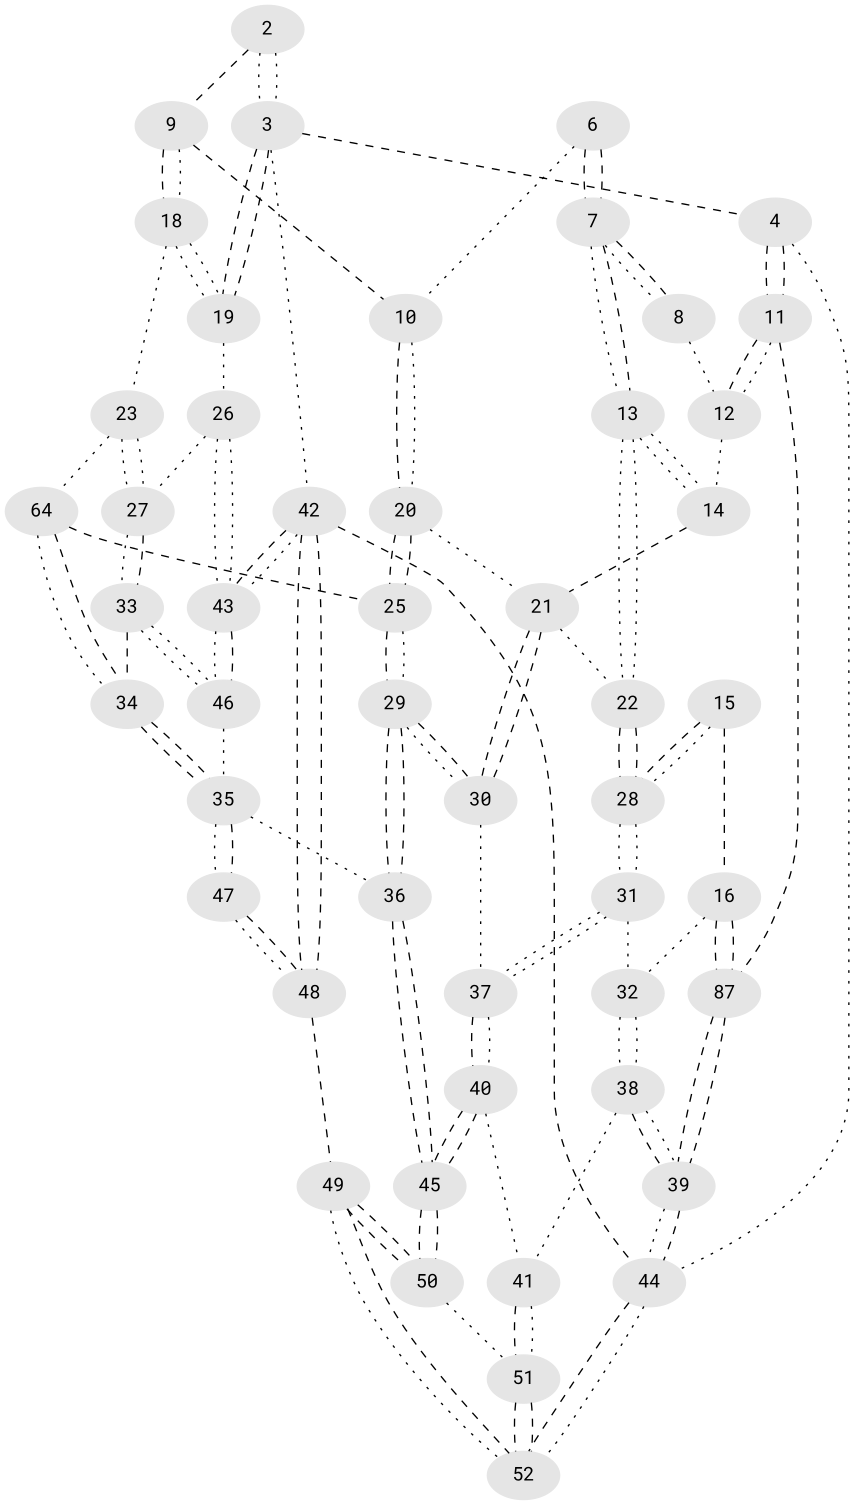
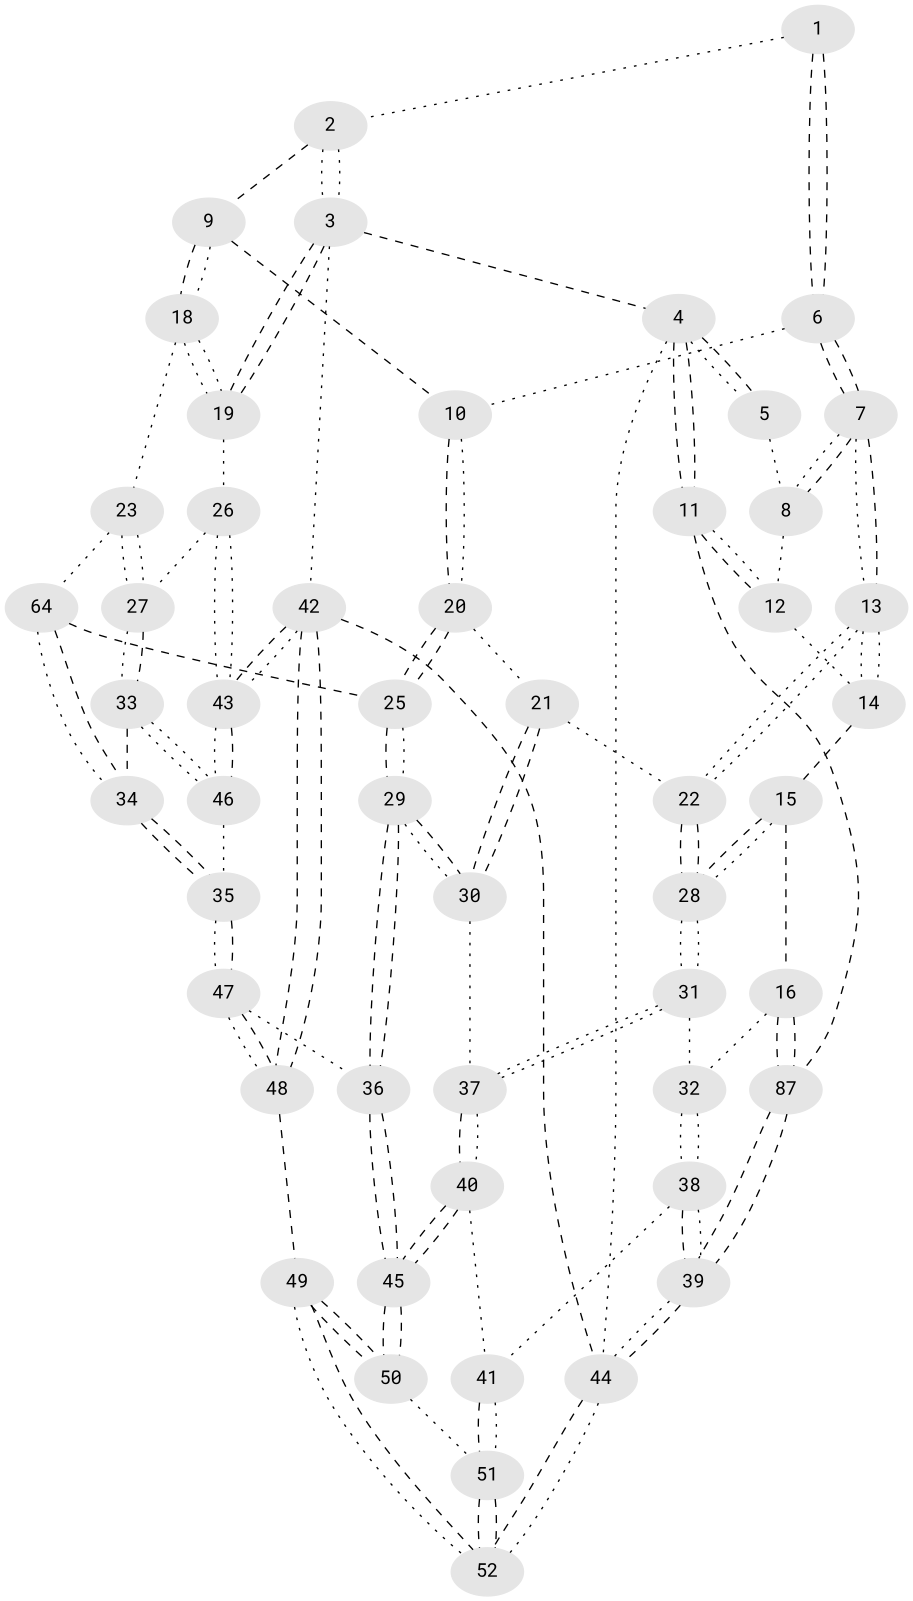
node "1": added
node "5": added
edge "14" -- "21": now "14" -- "15"
edge "35" -- "36": now "47" -- "36"
